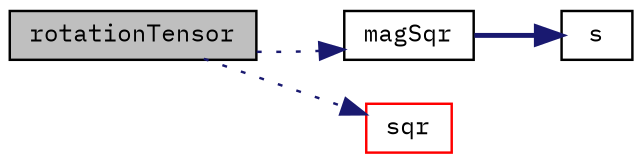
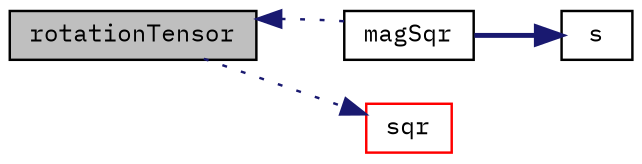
edge "rotationTensor" -> "magSqr": reversed
